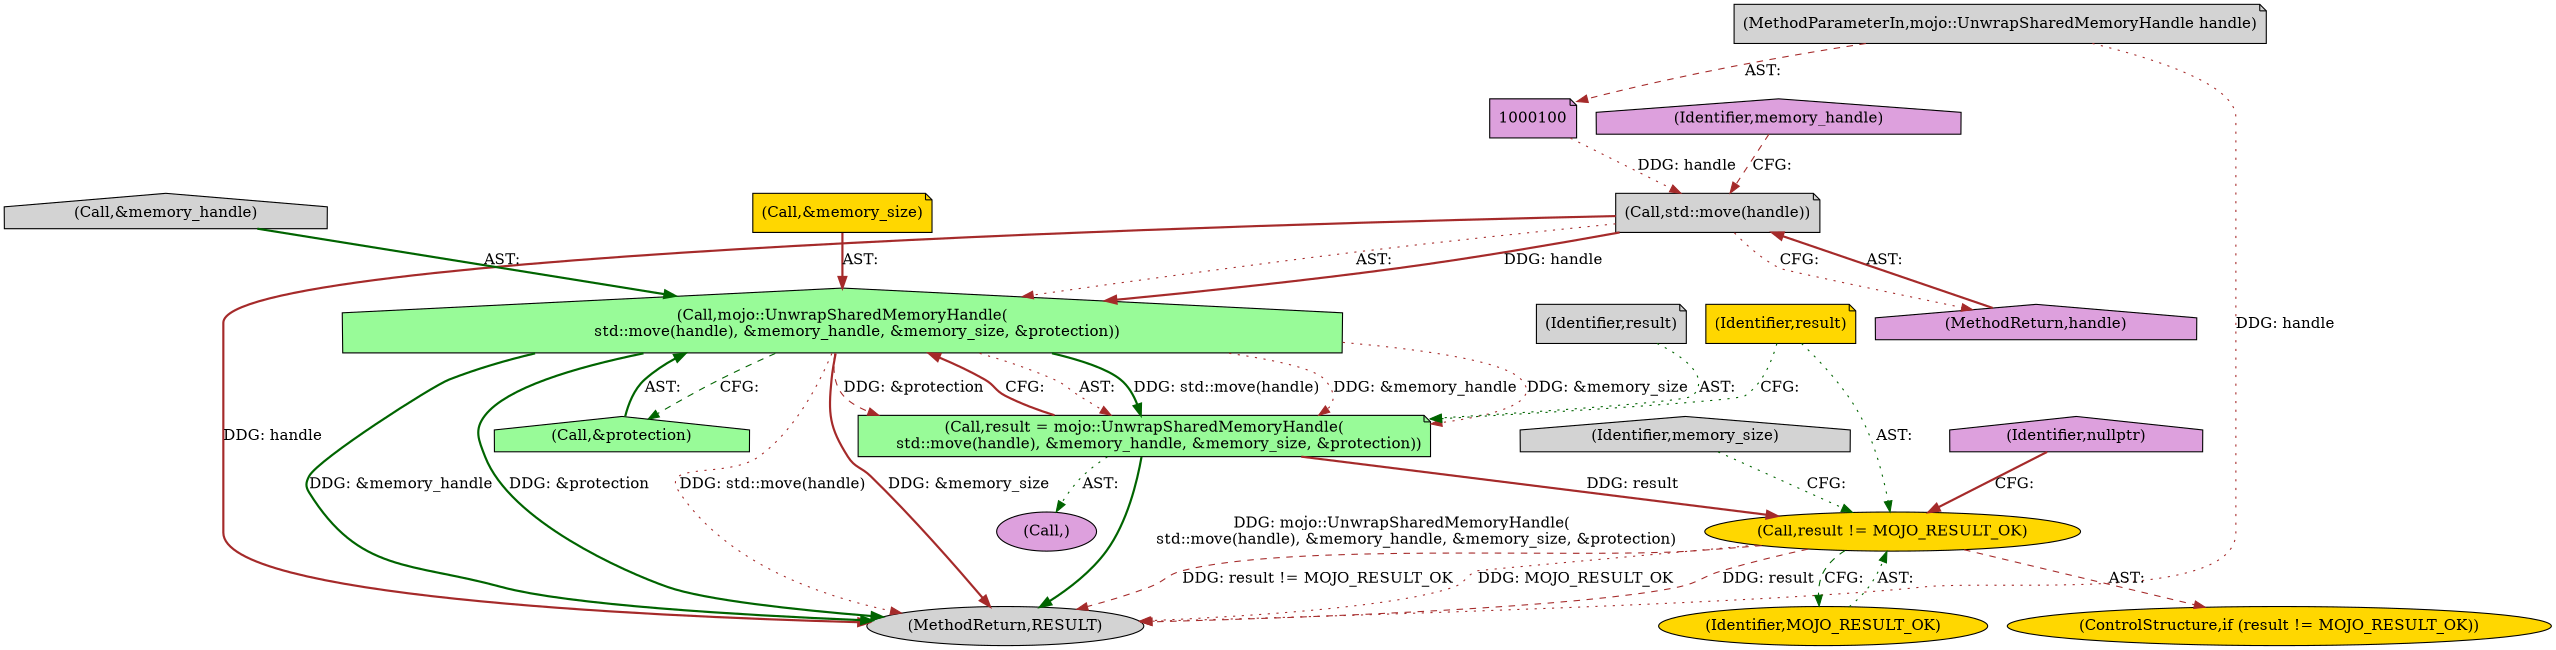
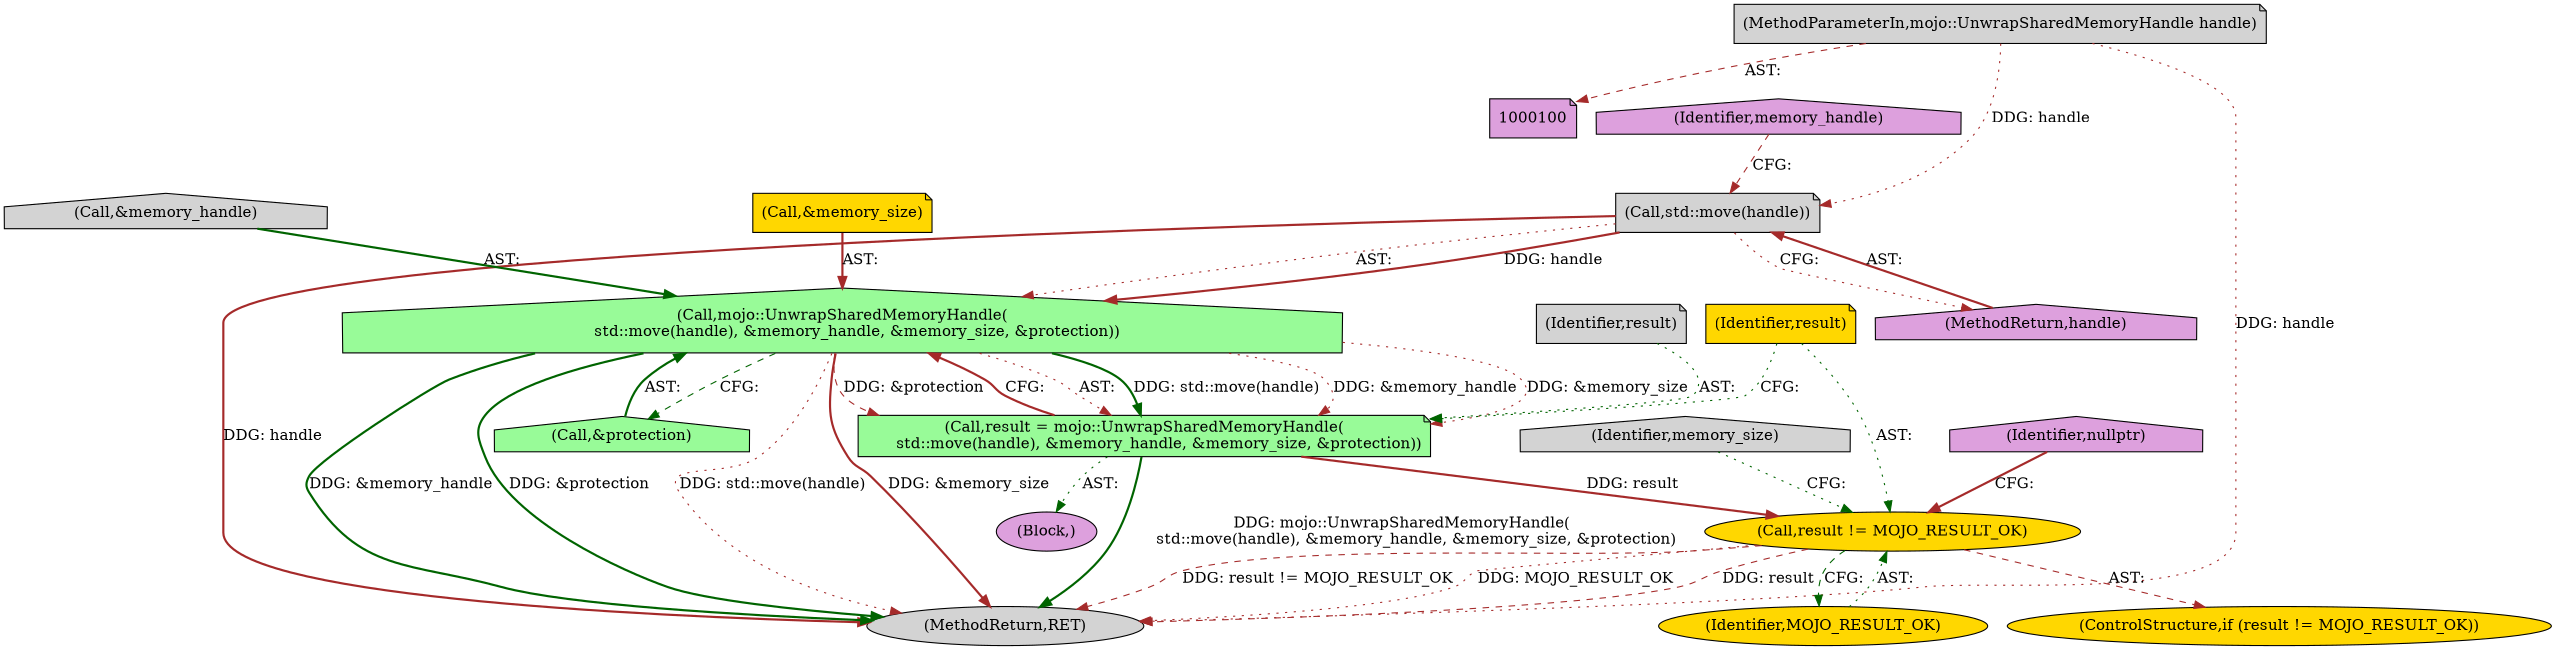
edge "1000100" -> "(Call,std::move(handle))": now "(MethodParameterIn,mojo::UnwrapSharedMemoryHandle handle)" -> "(Call,std::move(handle))"
node "(Call,)": label "(Call,)" -> "(Block,)"
node "(MethodReturn,RESULT)": label "(MethodReturn,RESULT)" -> "(MethodReturn,RET)"
